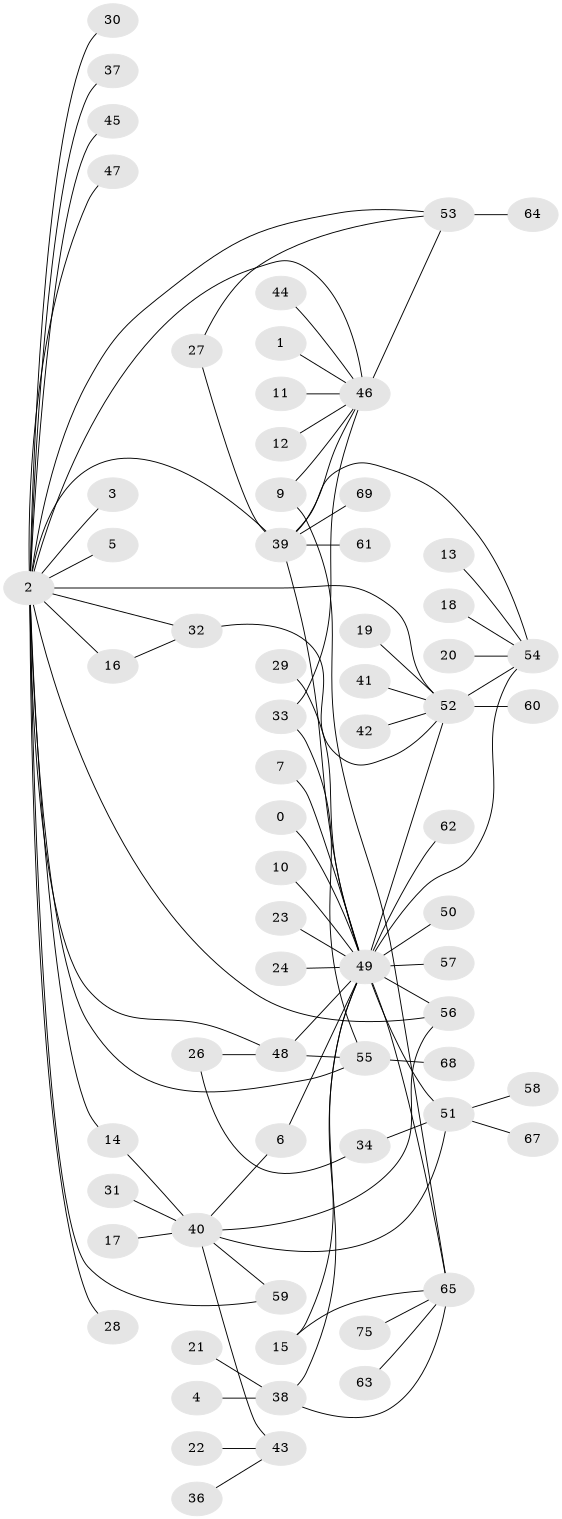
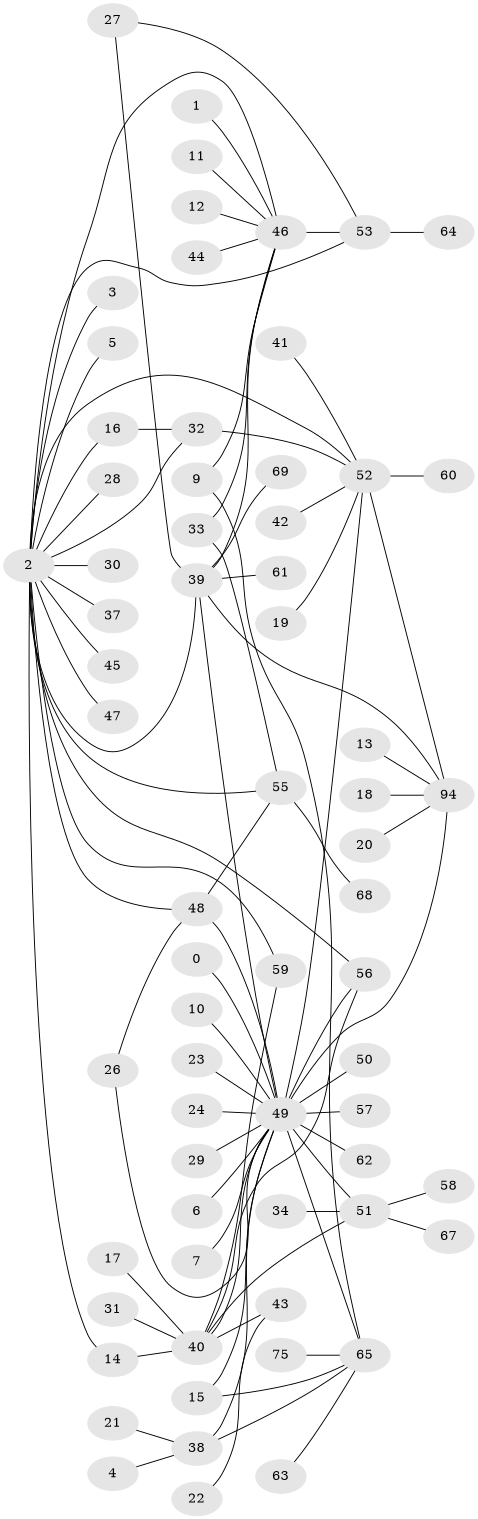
node "54": label "54" -> "94"
edge "26" -- "34": now "26" -- "49"
edge "6" -- "40": now "49" -- "40"
node "36": removed
